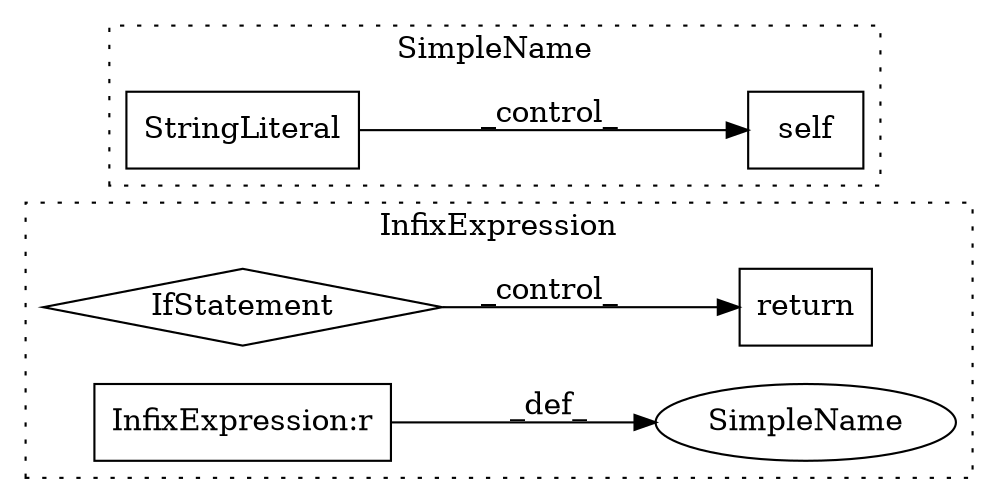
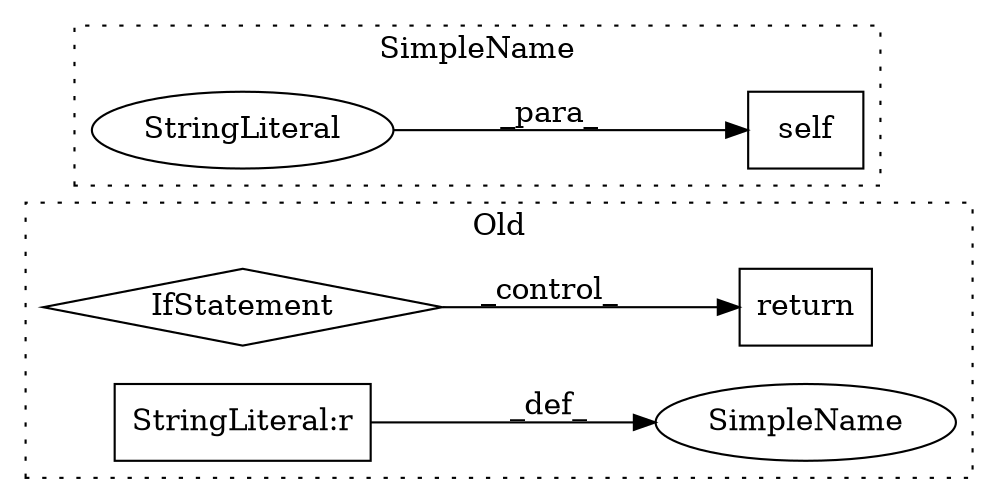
edge "StringLiteral" -> "self": label "_control_" -> "_para_"
node "StringLiteral": shape box -> ellipse
cluster "InfixExpression": label "InfixExpression" -> "Old"
node "InfixExpression:r": label "InfixExpression:r" -> "StringLiteral:r"
